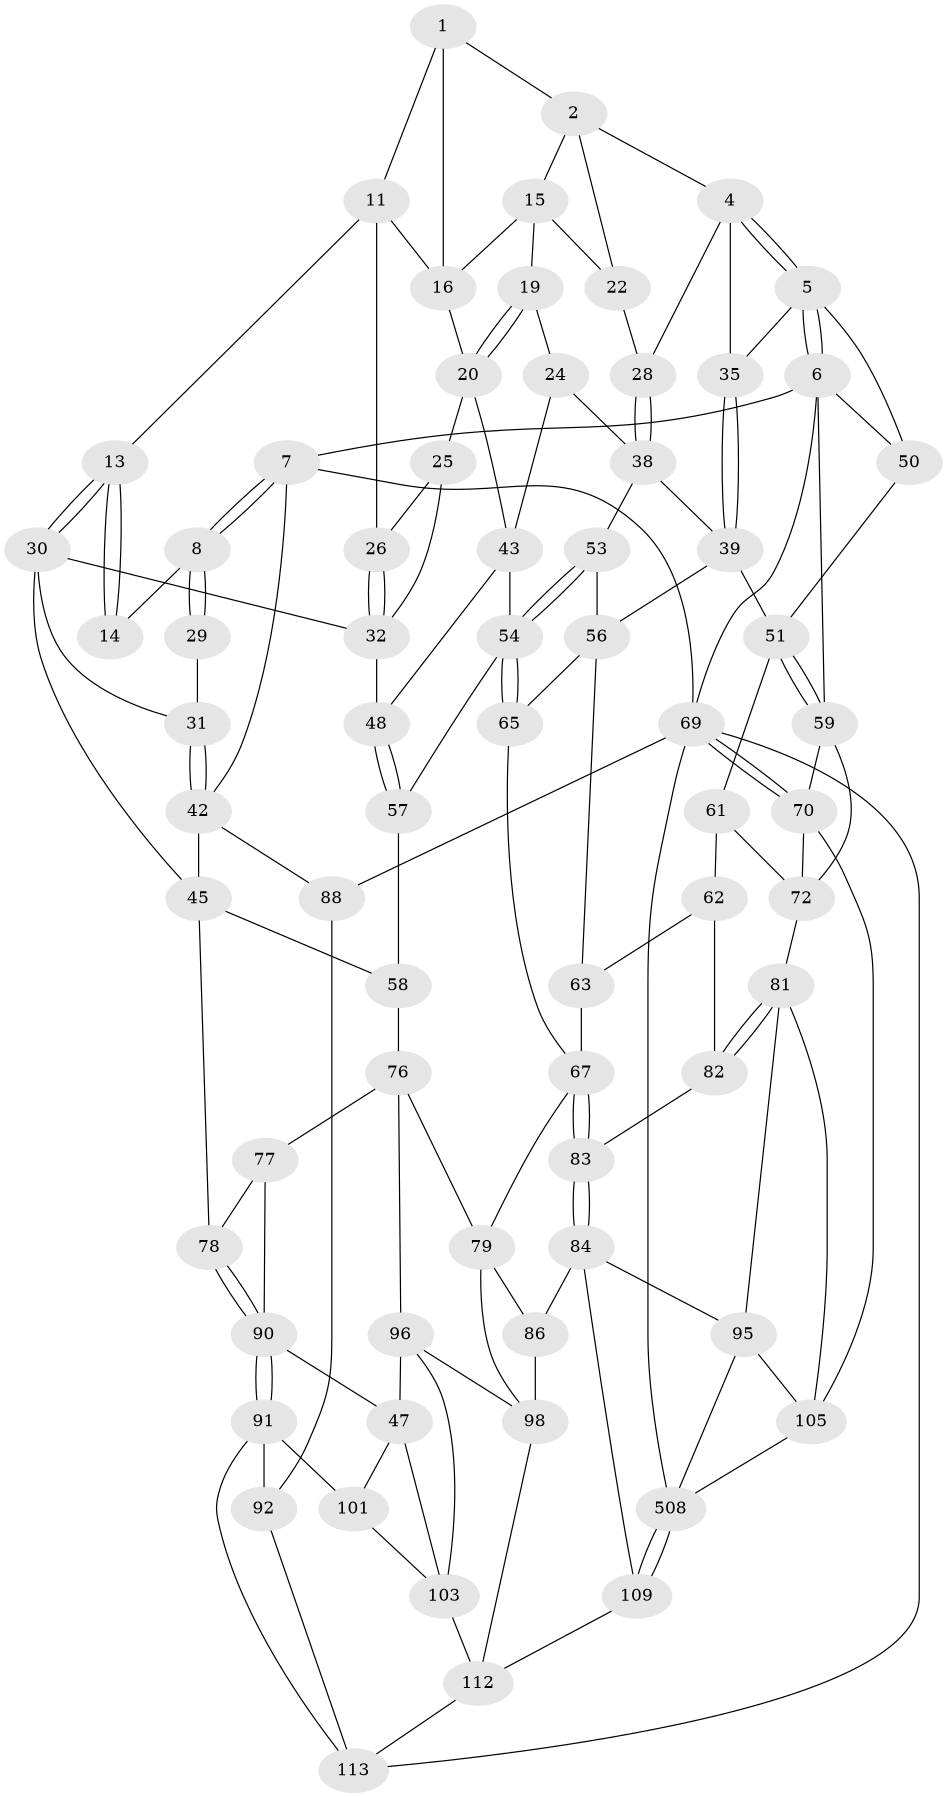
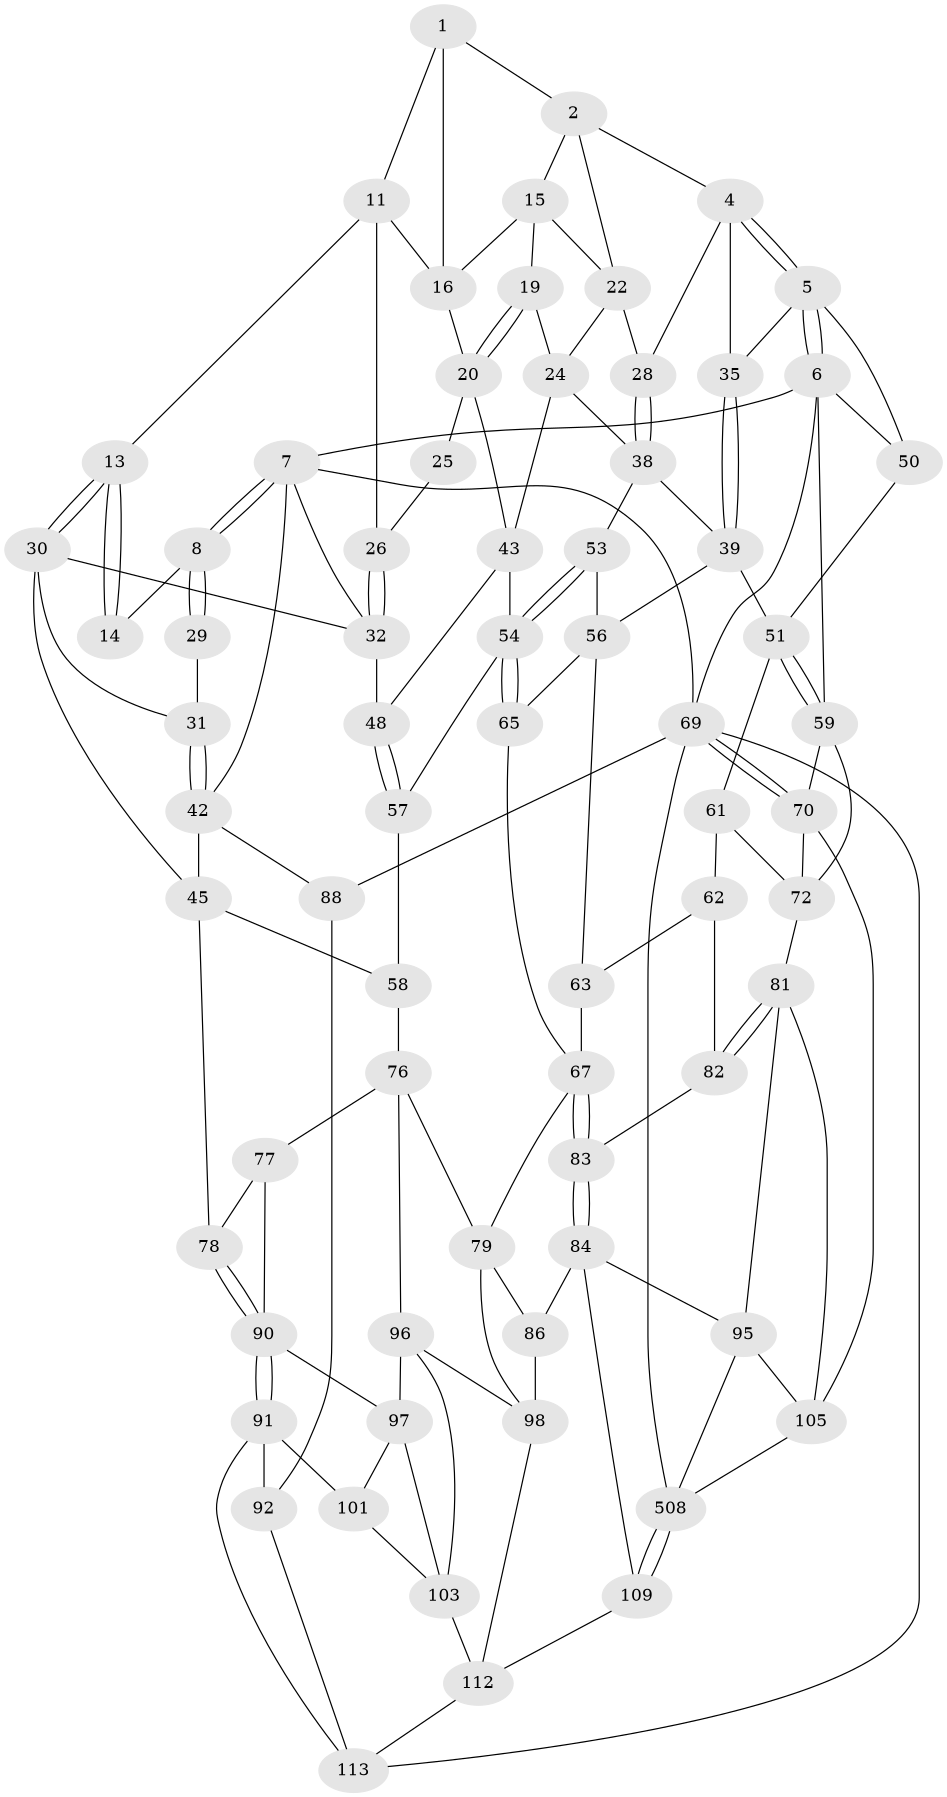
edge "22" -- "24": added
edge "25" -- "32": now "7" -- "32"
node "47": label "47" -> "97"
